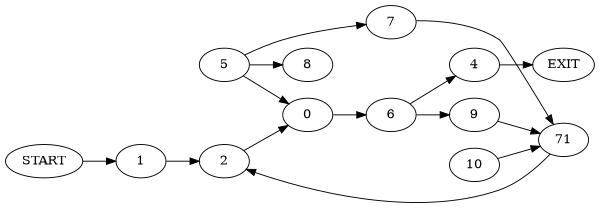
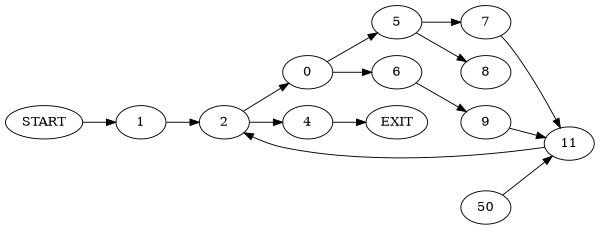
edge "5" -> "0": reversed
edge "6" -> "4": now "2" -> "4"
node "71": label "71" -> "11"
node "10": label "10" -> "50"
